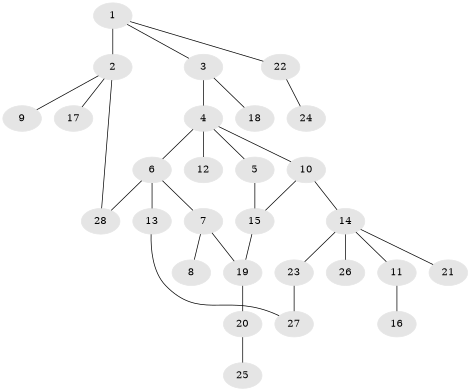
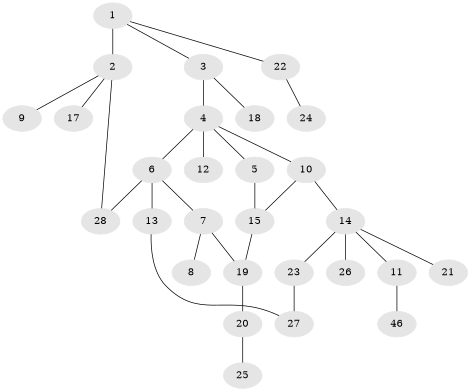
node "16": label "16" -> "46"
